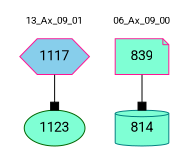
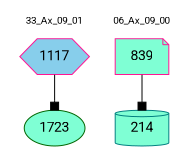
cluster "13_Ax_09_01": label "13_Ax_09_01" -> "33_Ax_09_01"
node "1123": label "1123" -> "1723"
node "814": label "814" -> "214"
